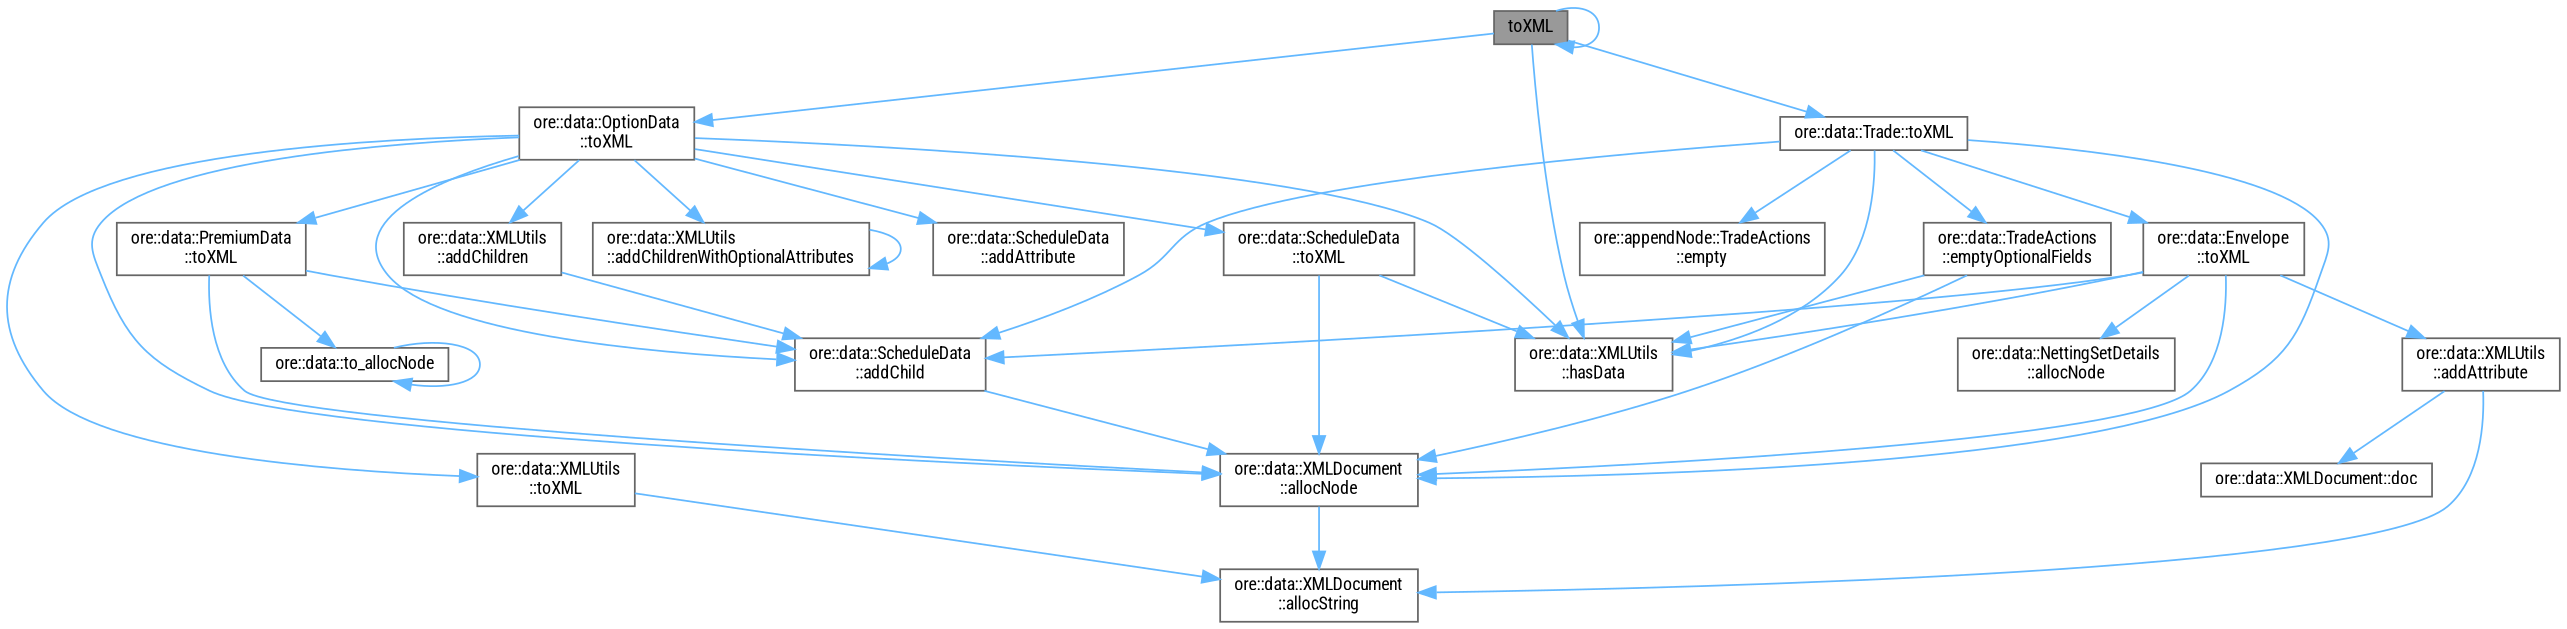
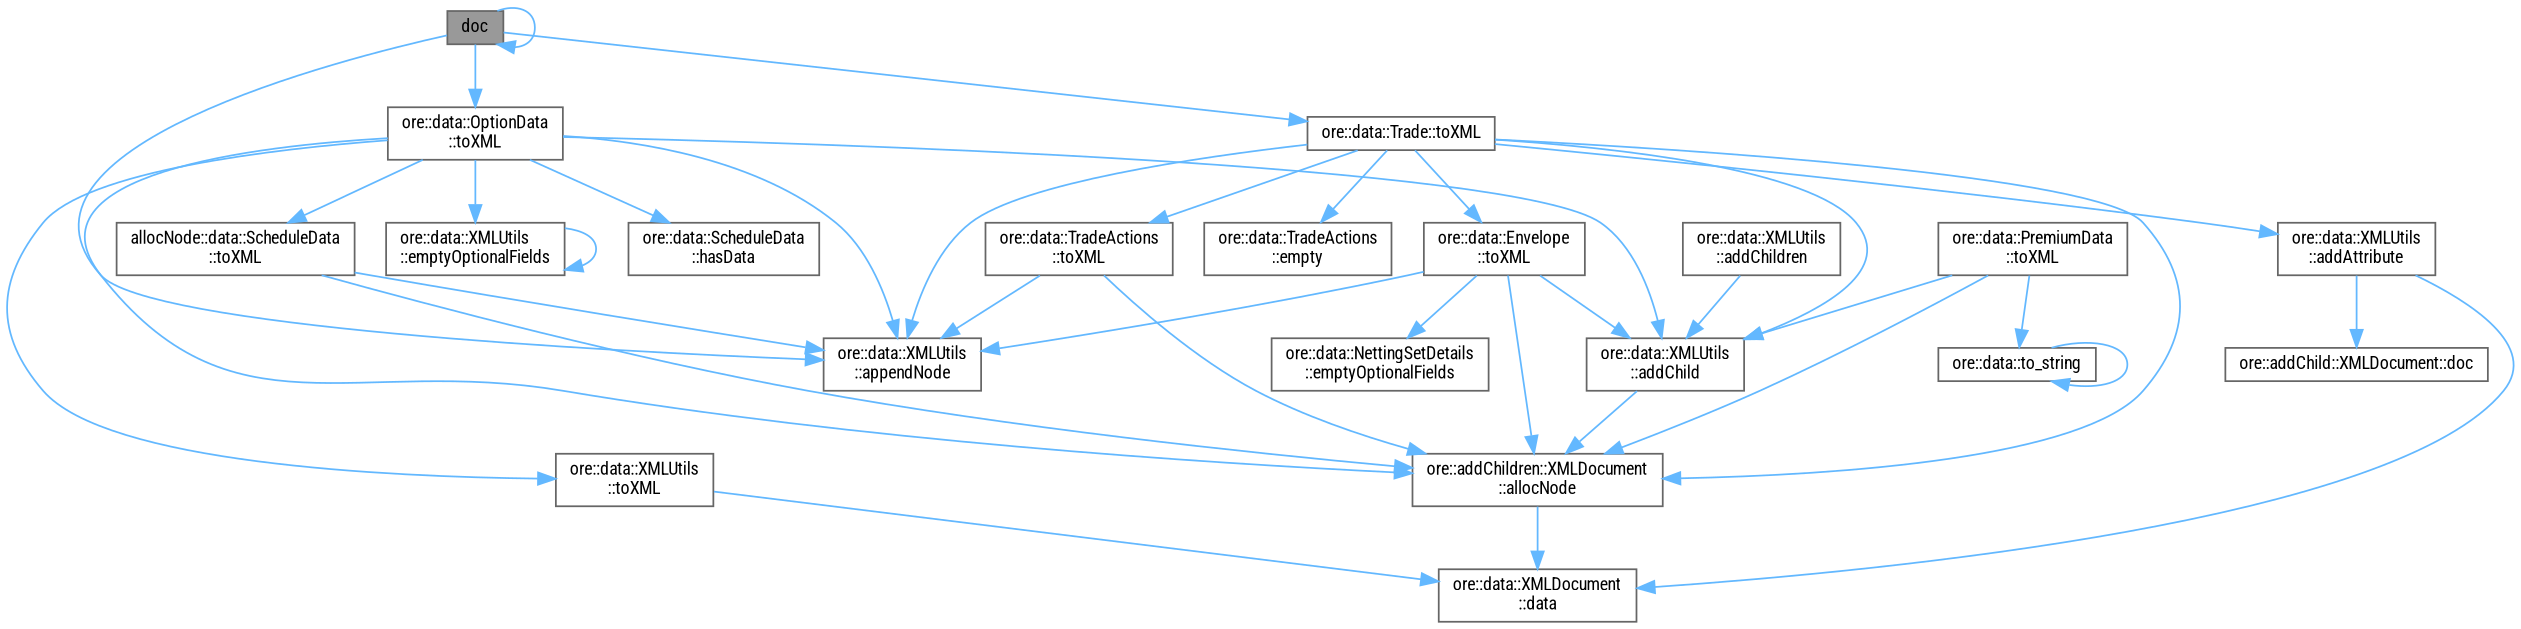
node "toXML": label "toXML" -> "doc"
edge "ore::data::OptionData ::toXML" -> "ore::data::XMLUtils ::addChildren": removed
edge "ore::data::OptionData ::toXML" -> "ore::data::PremiumData ::toXML": removed
node "ore::data::XMLUtils ::addChildrenWithOptionalAttributes": label "ore::data::XMLUtils ::addChildrenWithOptionalAttributes" -> "ore::data::XMLUtils ::emptyOptionalFields"
node "ore::data::ScheduleData ::addAttribute": label "ore::data::ScheduleData ::addAttribute" -> "ore::data::ScheduleData ::hasData"
node "ore::data::ScheduleData ::toXML": label "ore::data::ScheduleData ::toXML" -> "allocNode::data::ScheduleData ::toXML"
node "ore::appendNode::TradeActions ::empty": label "ore::appendNode::TradeActions ::empty" -> "ore::data::TradeActions ::empty"
node "ore::data::TradeActions ::emptyOptionalFields": label "ore::data::TradeActions ::emptyOptionalFields" -> "ore::data::TradeActions ::toXML"
edge "ore::data::Envelope ::toXML" -> "ore::data::XMLUtils ::addAttribute": now "ore::data::Trade::toXML" -> "ore::data::XMLUtils ::addAttribute"
node "ore::data::to_allocNode": label "ore::data::to_allocNode" -> "ore::data::to_string"
node "ore::data::ScheduleData ::addChild": label "ore::data::ScheduleData ::addChild" -> "ore::data::XMLUtils ::addChild"
node "ore::data::XMLUtils ::hasData": label "ore::data::XMLUtils ::hasData" -> "ore::data::XMLUtils ::appendNode"
node "ore::data::NettingSetDetails ::allocNode": label "ore::data::NettingSetDetails ::allocNode" -> "ore::data::NettingSetDetails ::emptyOptionalFields"
node "ore::data::XMLDocument ::allocNode": label "ore::data::XMLDocument ::allocNode" -> "ore::addChildren::XMLDocument ::allocNode"
node "ore::data::XMLDocument::doc": label "ore::data::XMLDocument::doc" -> "ore::addChild::XMLDocument::doc"
node "ore::data::XMLDocument ::allocString": label "ore::data::XMLDocument ::allocString" -> "ore::data::XMLDocument ::data"
